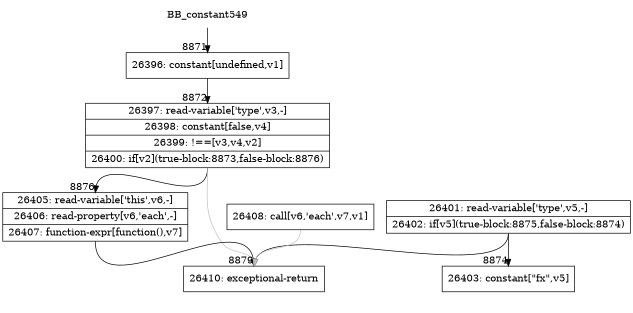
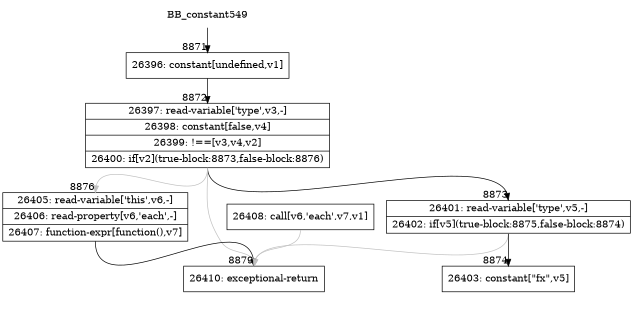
edge "26397: read-variable['type',v3,-]" -> "26405: read-variable['this',v6,-]": color black -> gray
edge "26397: read-variable['type',v3,-]" -> "26401: read-variable['type',v5,-]": added
edge "26401: read-variable['type',v5,-]" -> "26410: exceptional-return": color black -> gray
